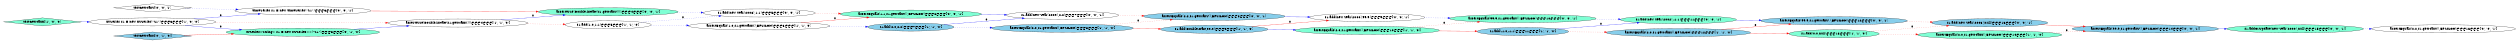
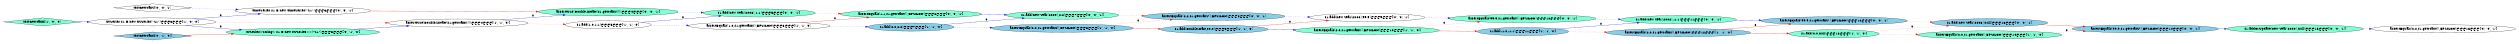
node "s1.add(new Year(2008),1.1)@@@5@@@['0', '0', '1']": fillcolor white -> aquamarine
node "s1.add(new Year(2009),2.2)@@@7@@@['0', '0', '1']": fillcolor white -> aquamarine
edge "assertEquals(2.2,s1.getMaxY(),EPSILON)@@@8@@@['0', '0', '1']" -> "s1.add(new Year(2000),99.9)@@@9@@@['0', '0', '1']": style solid -> dotted
edge "s1.add(1.0,1.1)@@@5@@@['1', '1', '0']" -> "s1.add(new Year(2008),1.1)@@@5@@@['0', '0', '1']": style dotted -> solid
